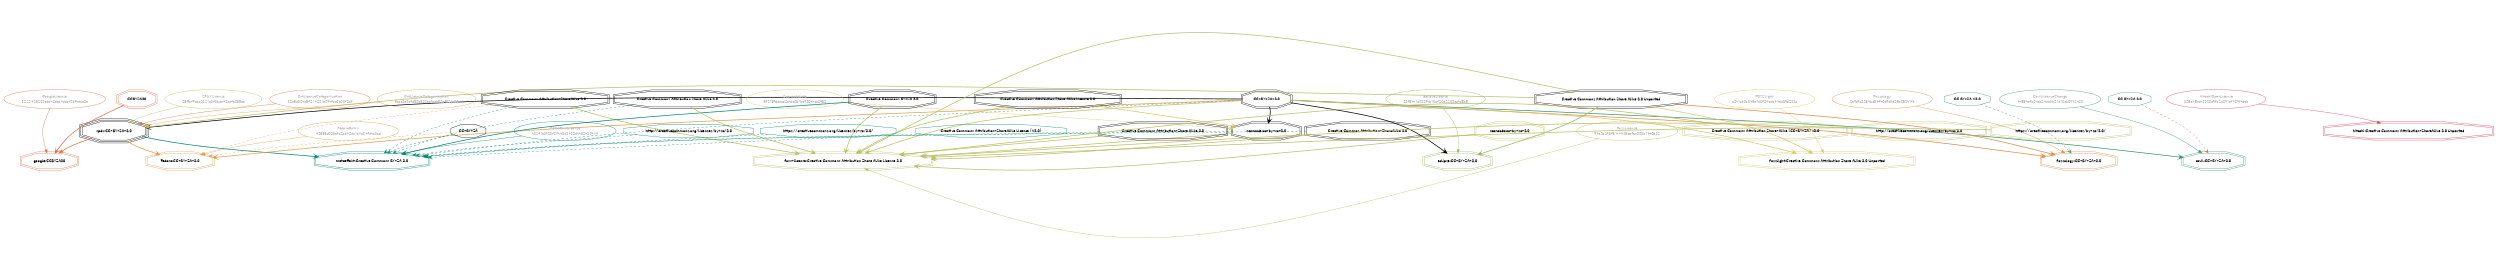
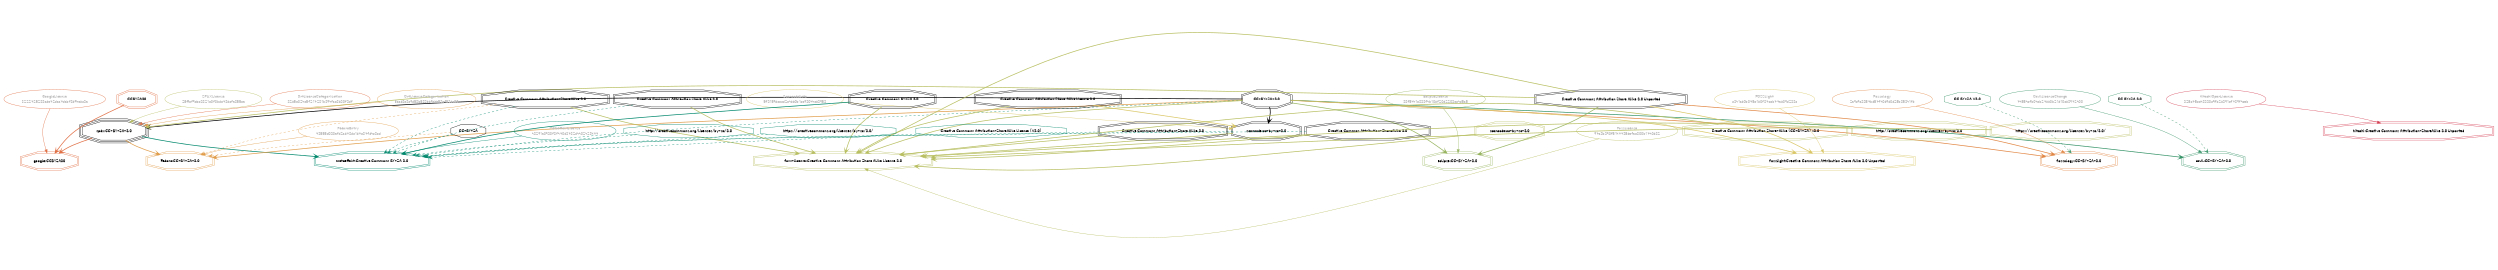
edge "CC-BY-SA-3.0" -> "eclipse:CC-BY-SA-3.0": color black -> #98b561
edge "CC BY-SA 3.0" -> "cavil:CC-BY-SA-3.0": color #e06f45 -> #379469
edge "spdx:CC-BY-SA-3.0" -> "google:CCBYSA30": arrowhead normal -> vee
